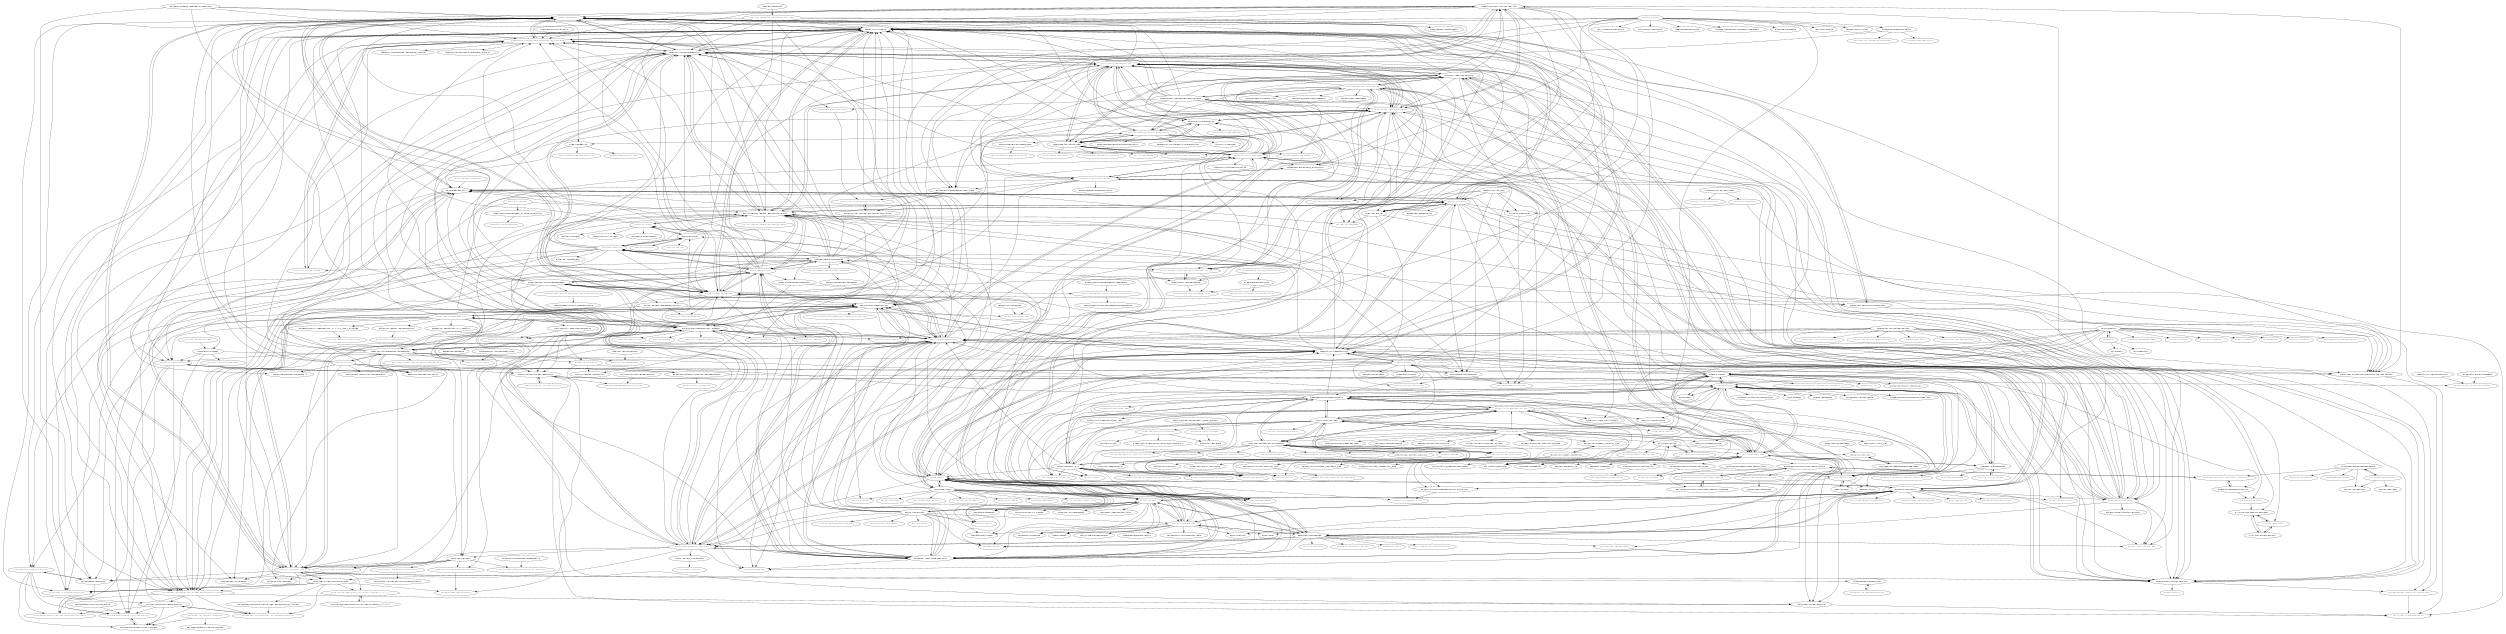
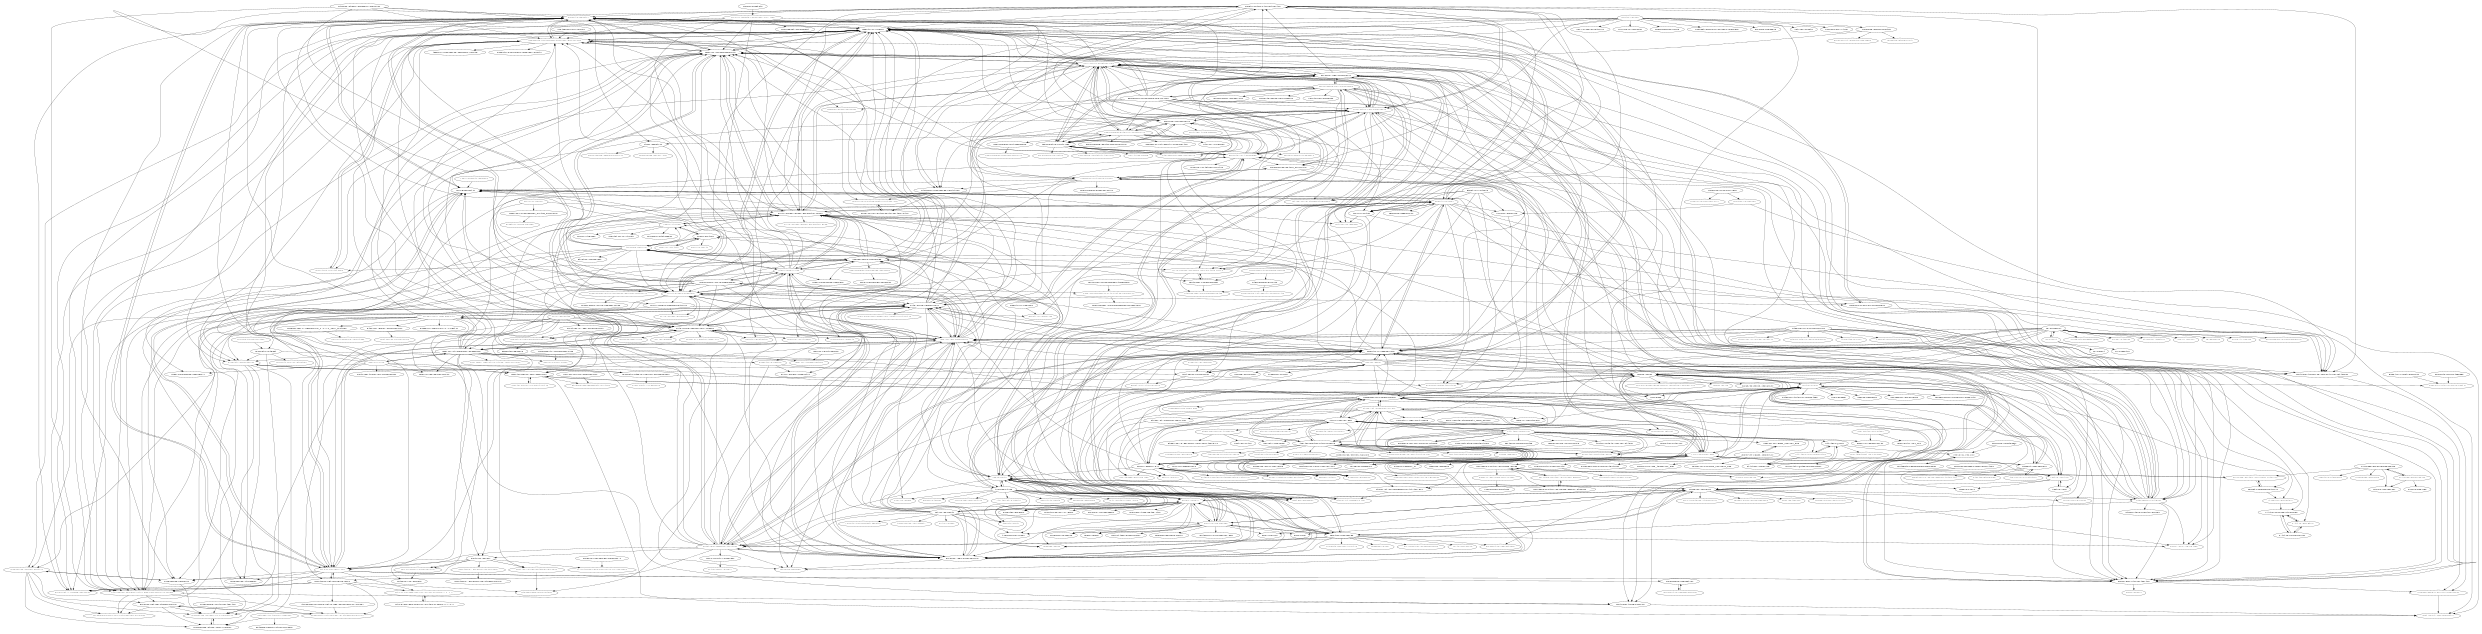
edge "secana/PeNet" -> "Akaion/Bleak": now "secana/PeNet" -> "btbd/smap"
edge "nefarius/Indicium-Supra" -> "nefarius/Injector": reversed
